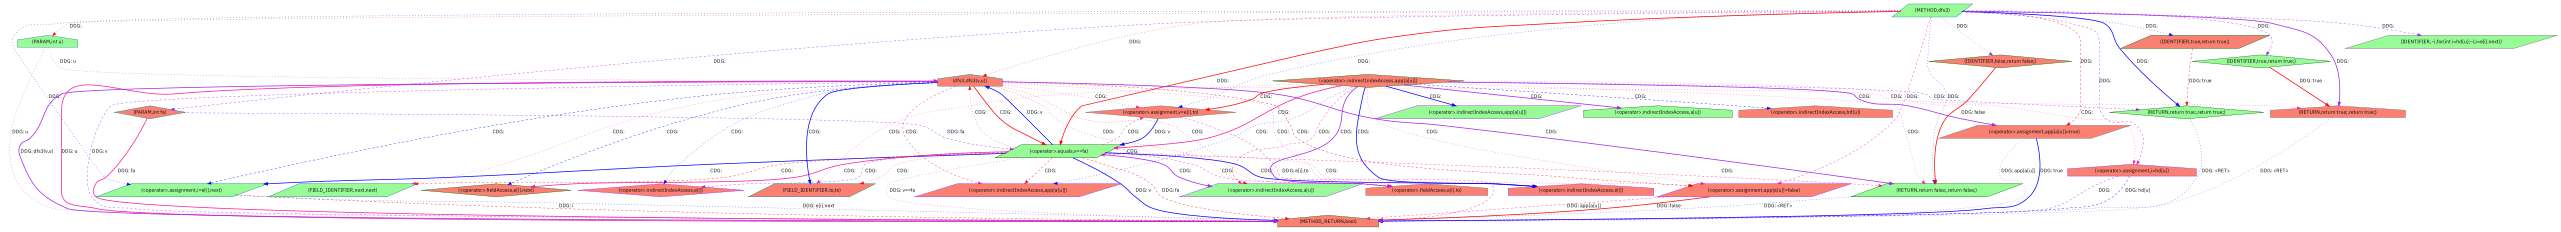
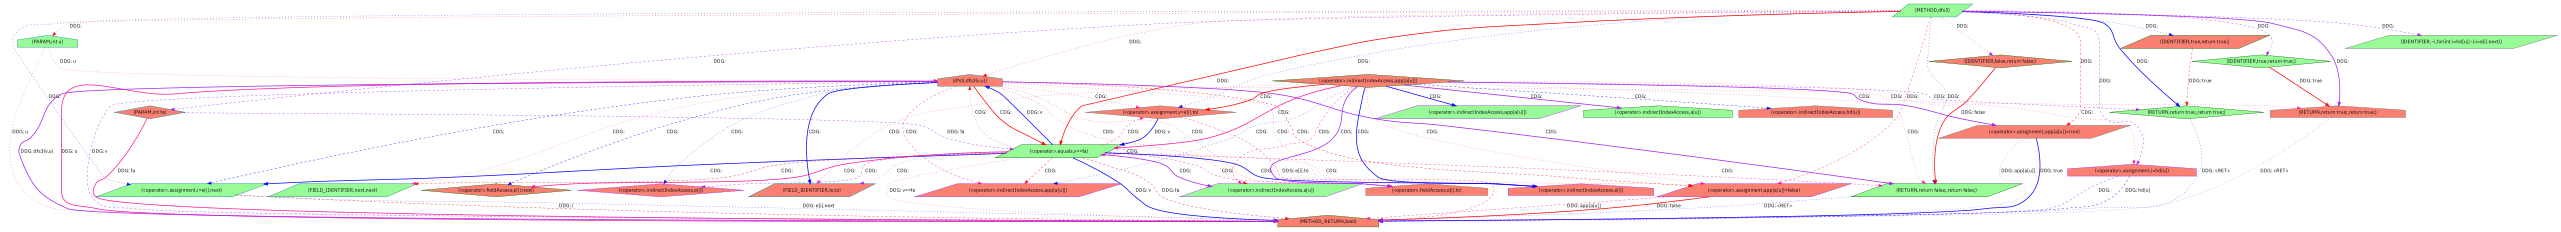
edge "(<operator>.equals,v==fa)" -> "(FIELD_IDENTIFIER,to,to)": color red -> purple
